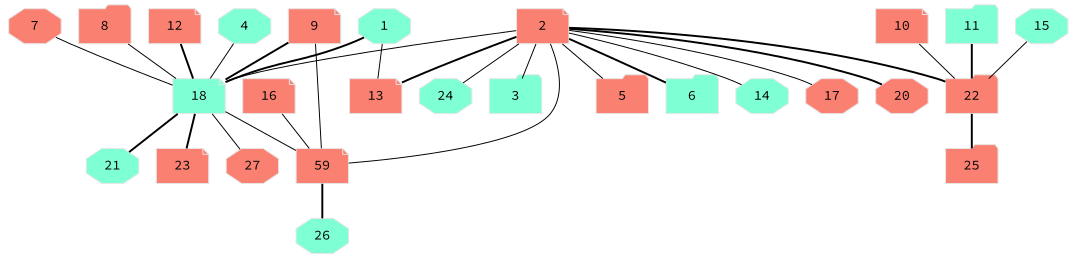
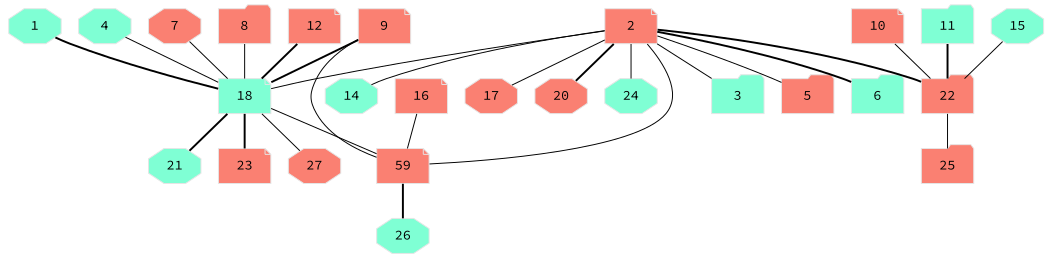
node "13": removed
edge "22" -- "25": style bold -> solid
